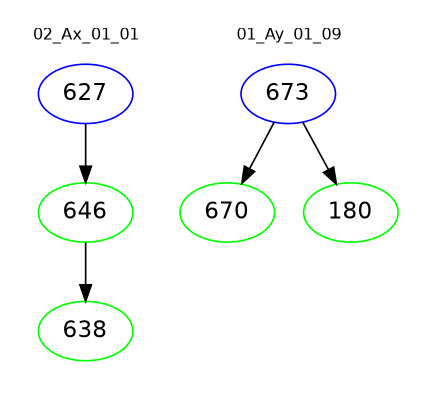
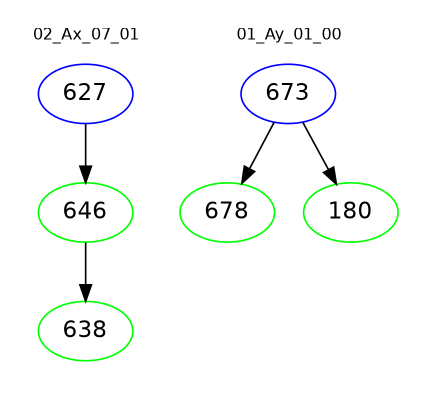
cluster "02_Ax_01_01": label "02_Ax_01_01" -> "02_Ax_07_01"
cluster "01_Ay_01_09": label "01_Ay_01_09" -> "01_Ay_01_00"
node "670": label "670" -> "678"
